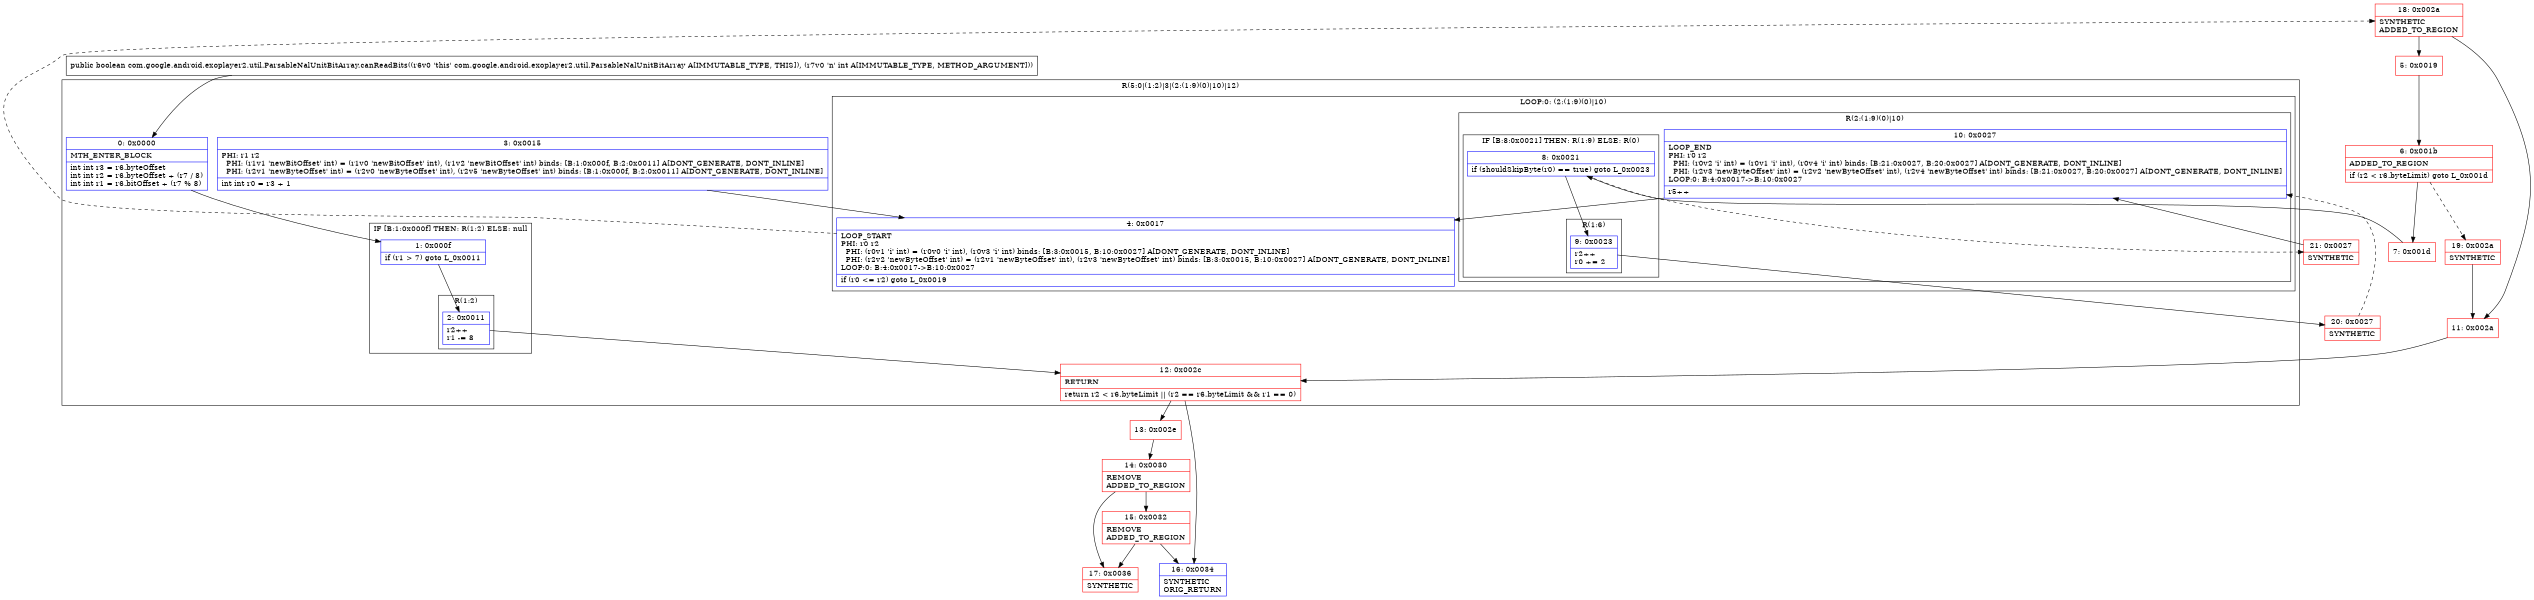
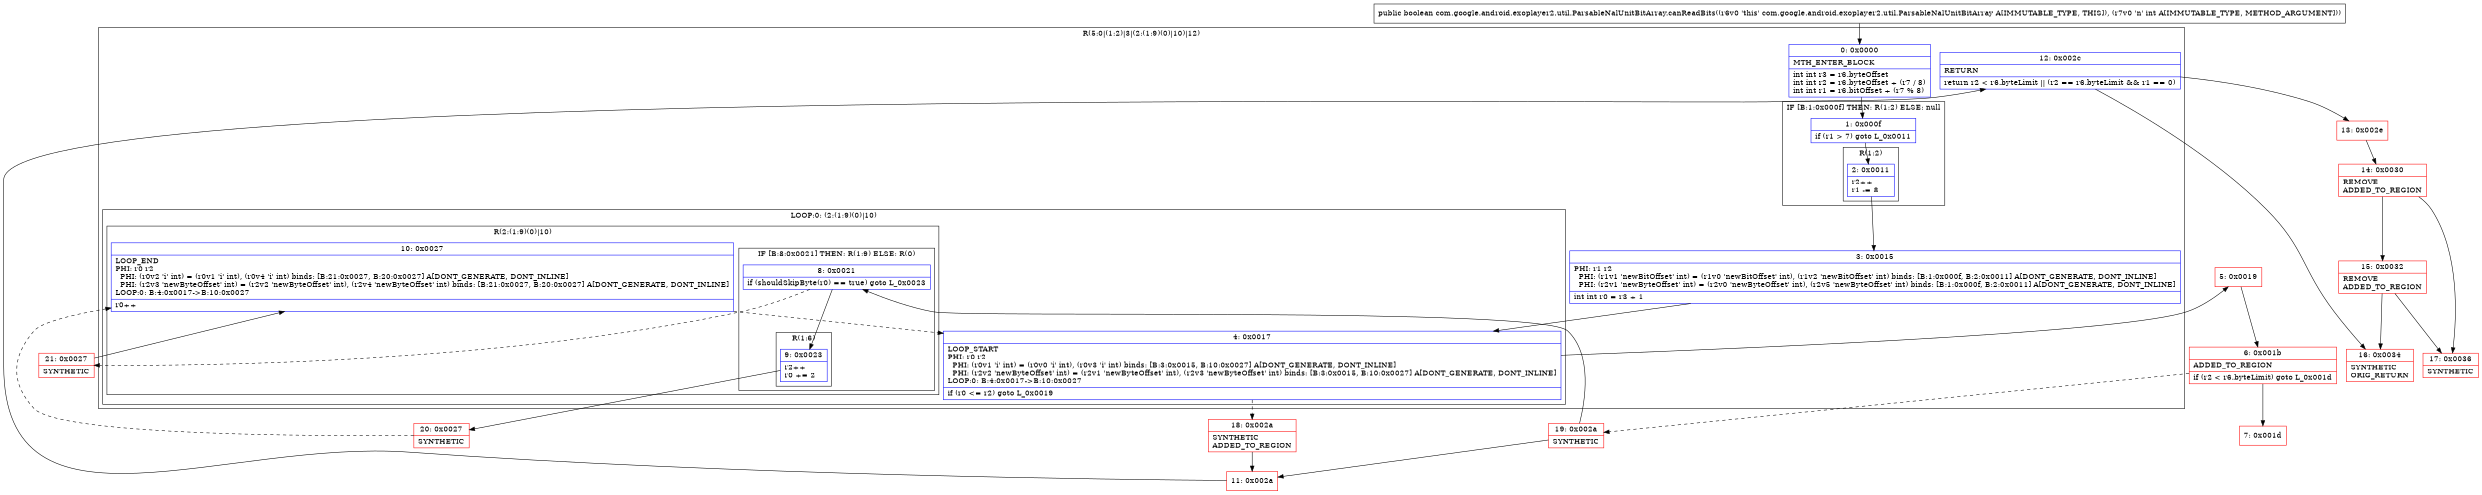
edge "18: 0x002a" -> "5: 0x0019": now "4: 0x0017" -> "5: 0x0019"
node "10: 0x0027": text "r5++" -> "r0++"
edge "7: 0x001d" -> "8: 0x0021": now "19: 0x002a" -> "8: 0x0021"
edge "10: 0x0027" -> "4: 0x0017": style solid -> dashed
edge "2: 0x0011" -> "12: 0x002c": now "2: 0x0011" -> "3: 0x0015"
node "12: 0x002c": color red -> blue
node "16: 0x0034": color blue -> red
